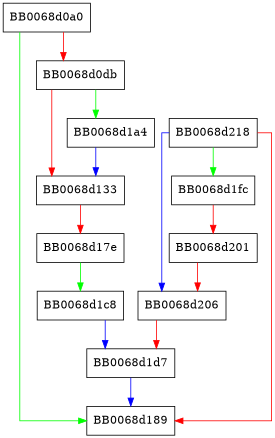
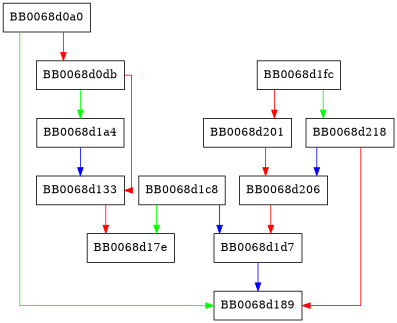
edge "BB0068d218" -> "BB0068d1fc": reversed
edge "BB0068d17e" -> "BB0068d1c8": reversed
